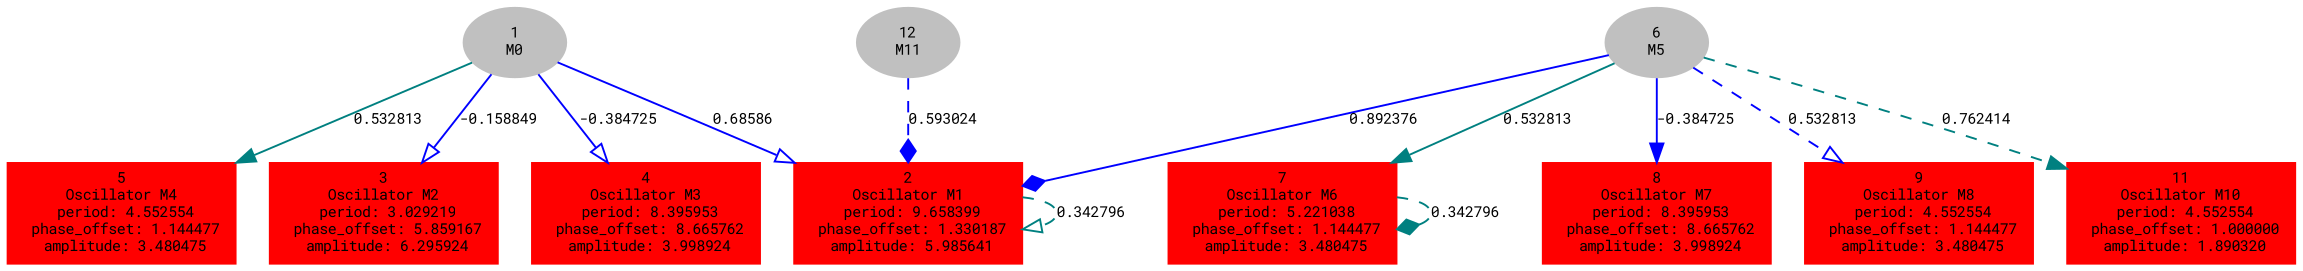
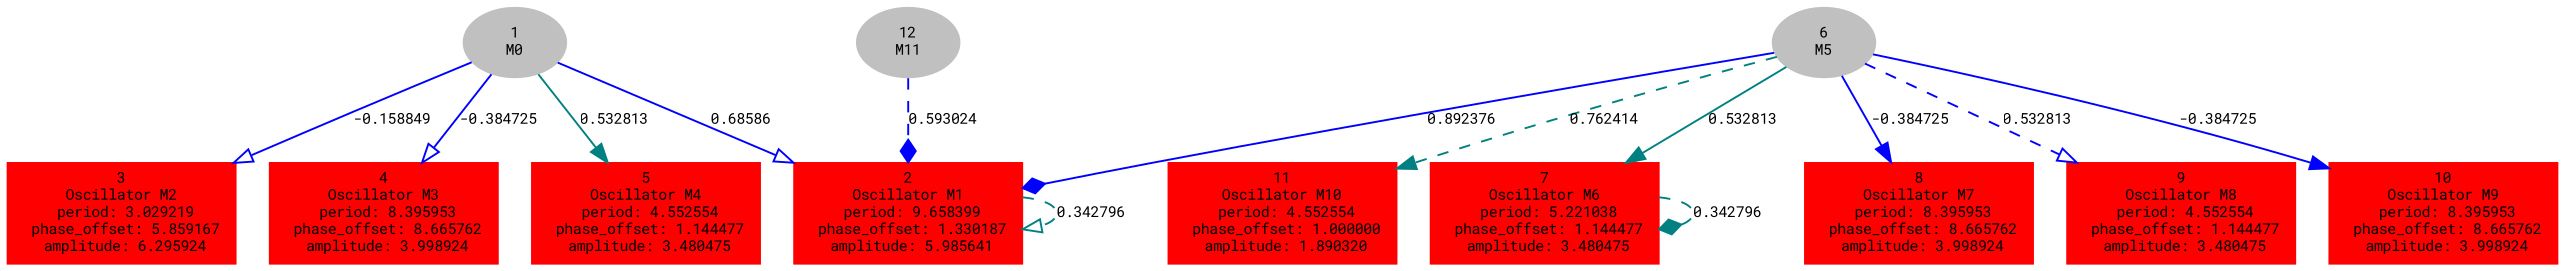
node "10": added
